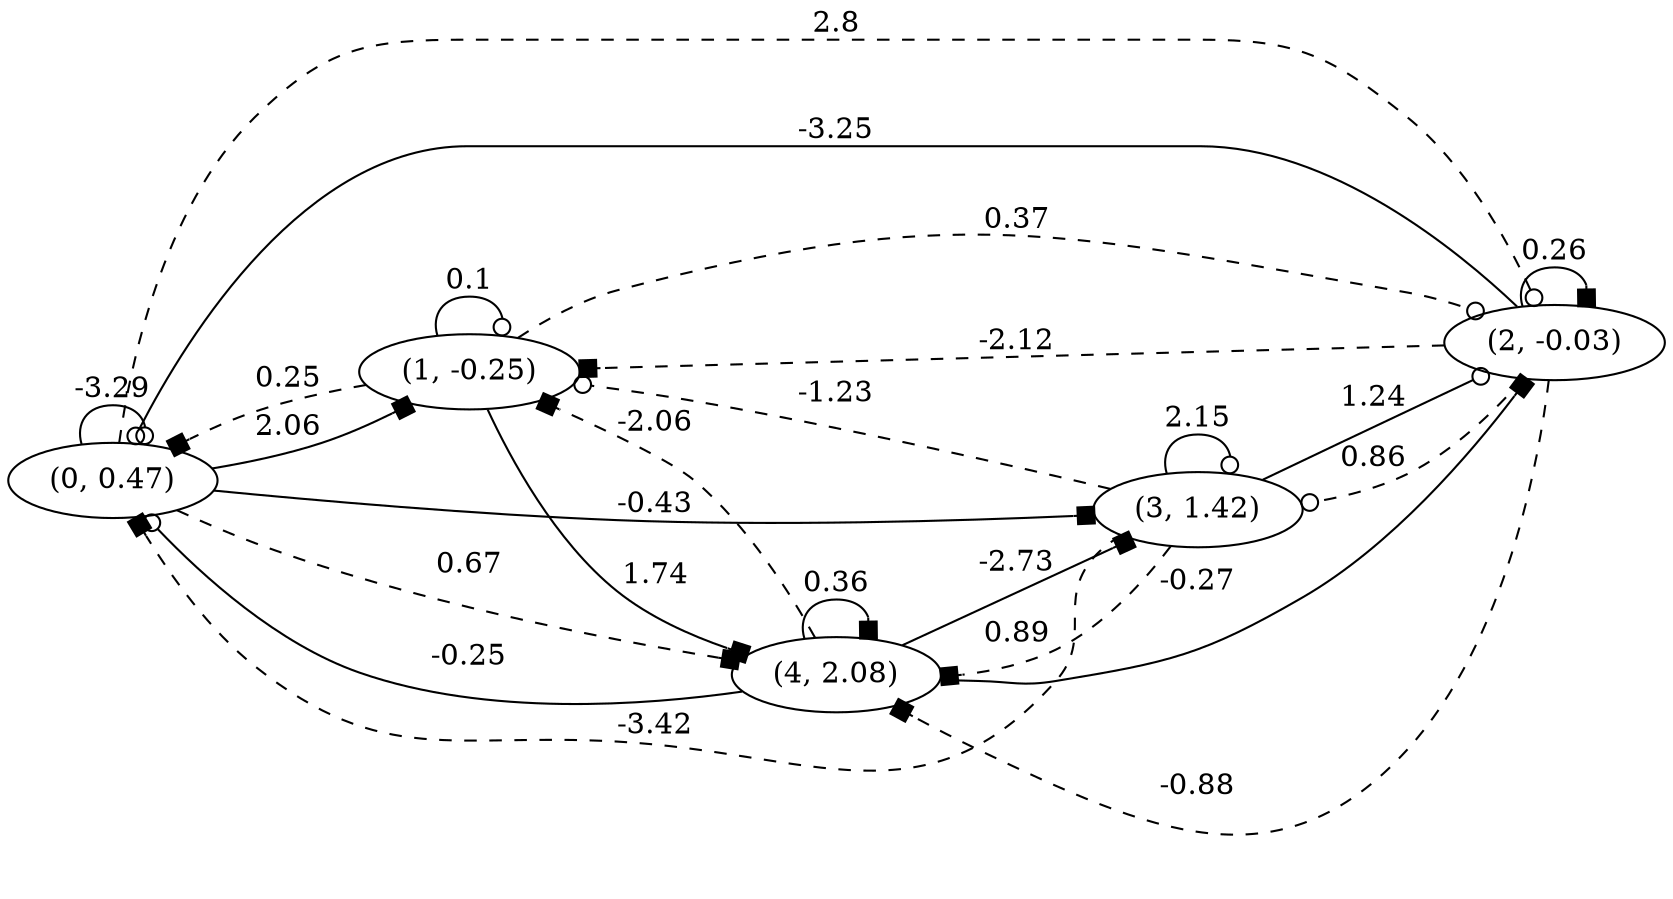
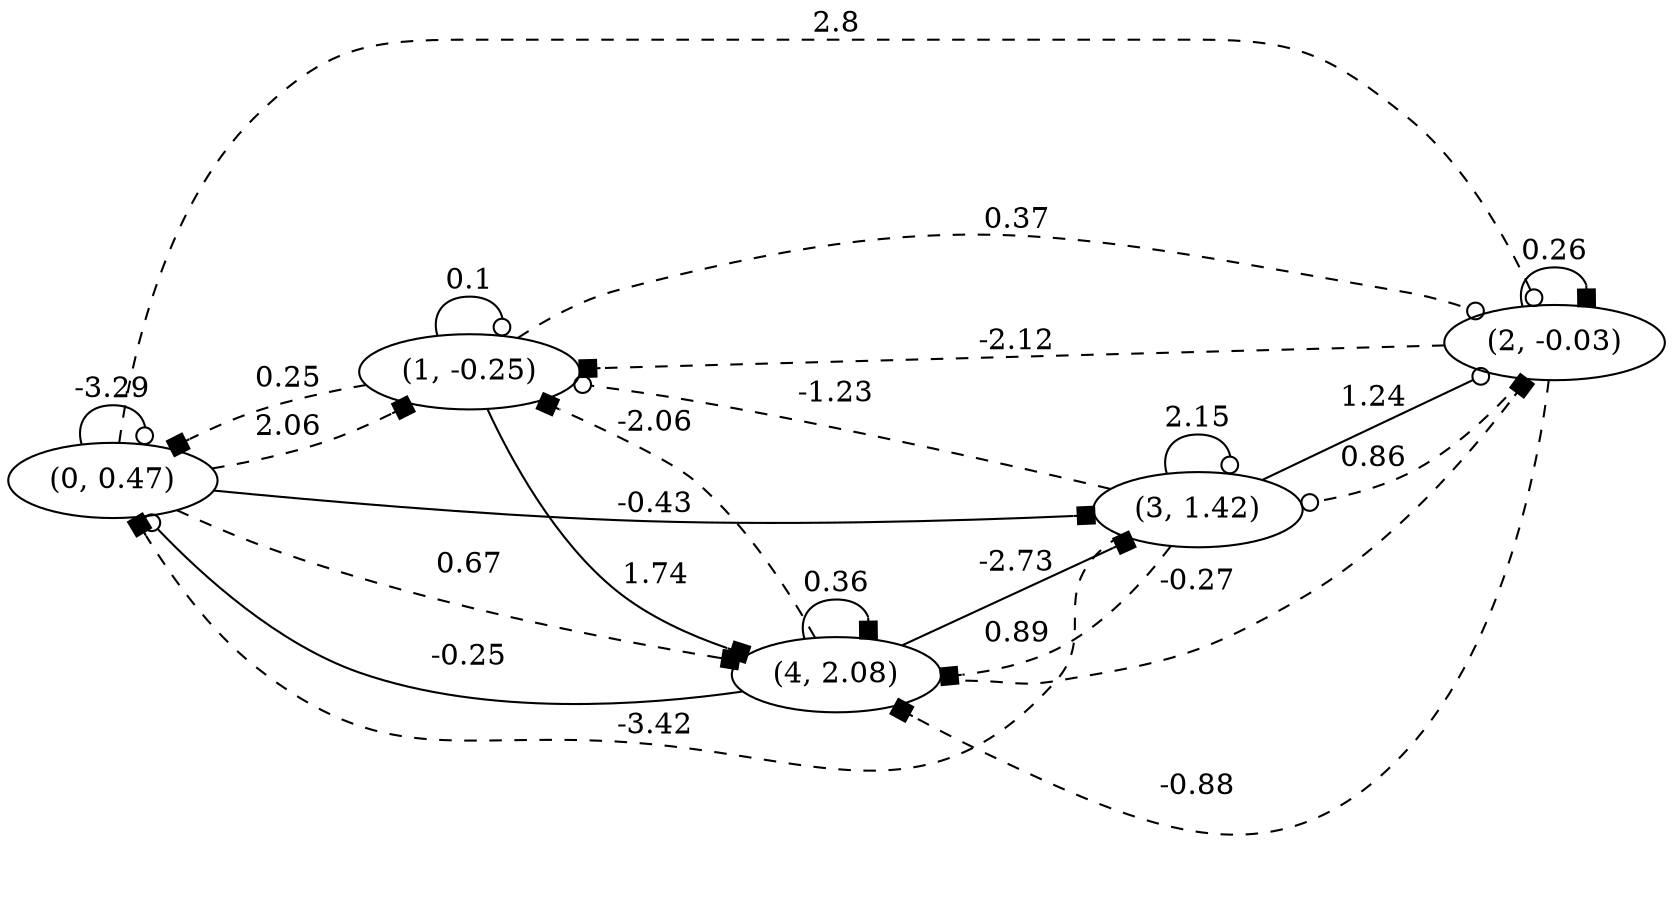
edge "(2, -0.03)" -> "(0, 0.47)": removed, label "-3.25"
edge "(0, 0.47)" -> "(1, -0.25)": style solid -> dashed
edge "(4, 2.08)" -> "(2, -0.03)": style solid -> dashed
